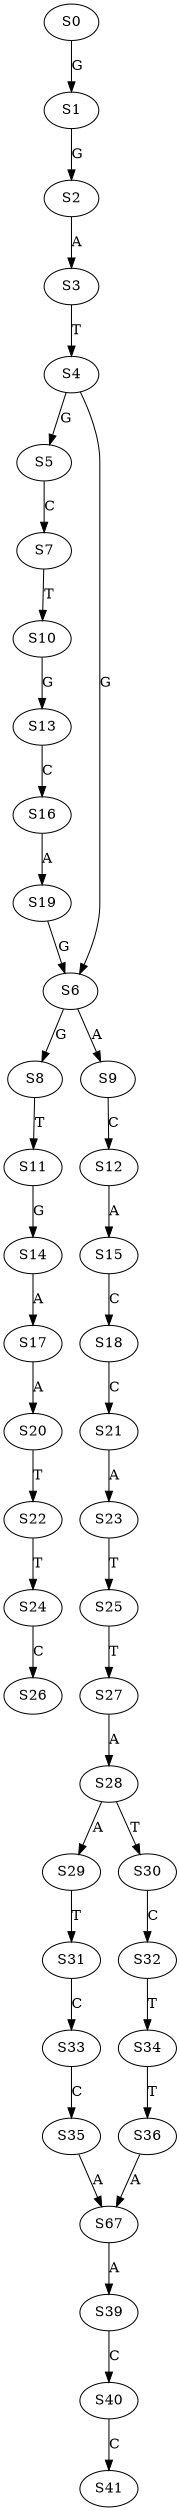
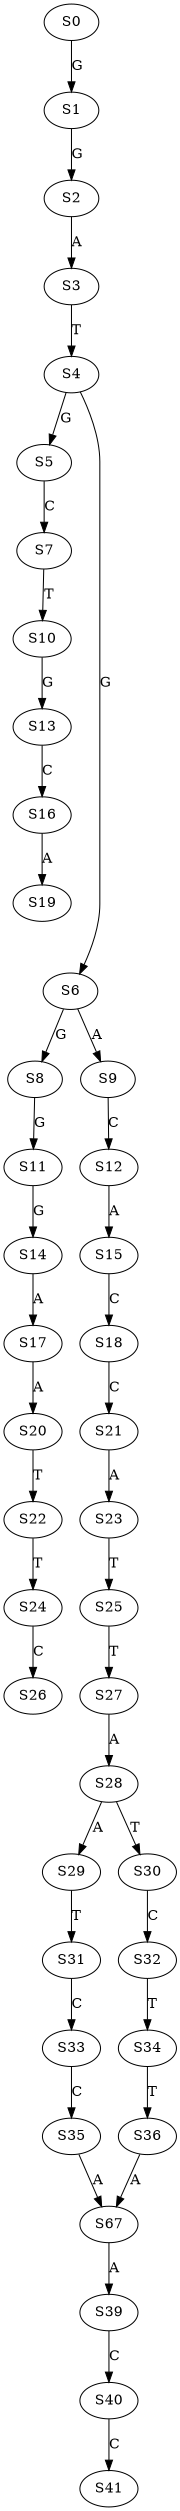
edge "S19" -> "S6": removed, label "G"
edge "S8" -> "S11": label "T" -> "G"
